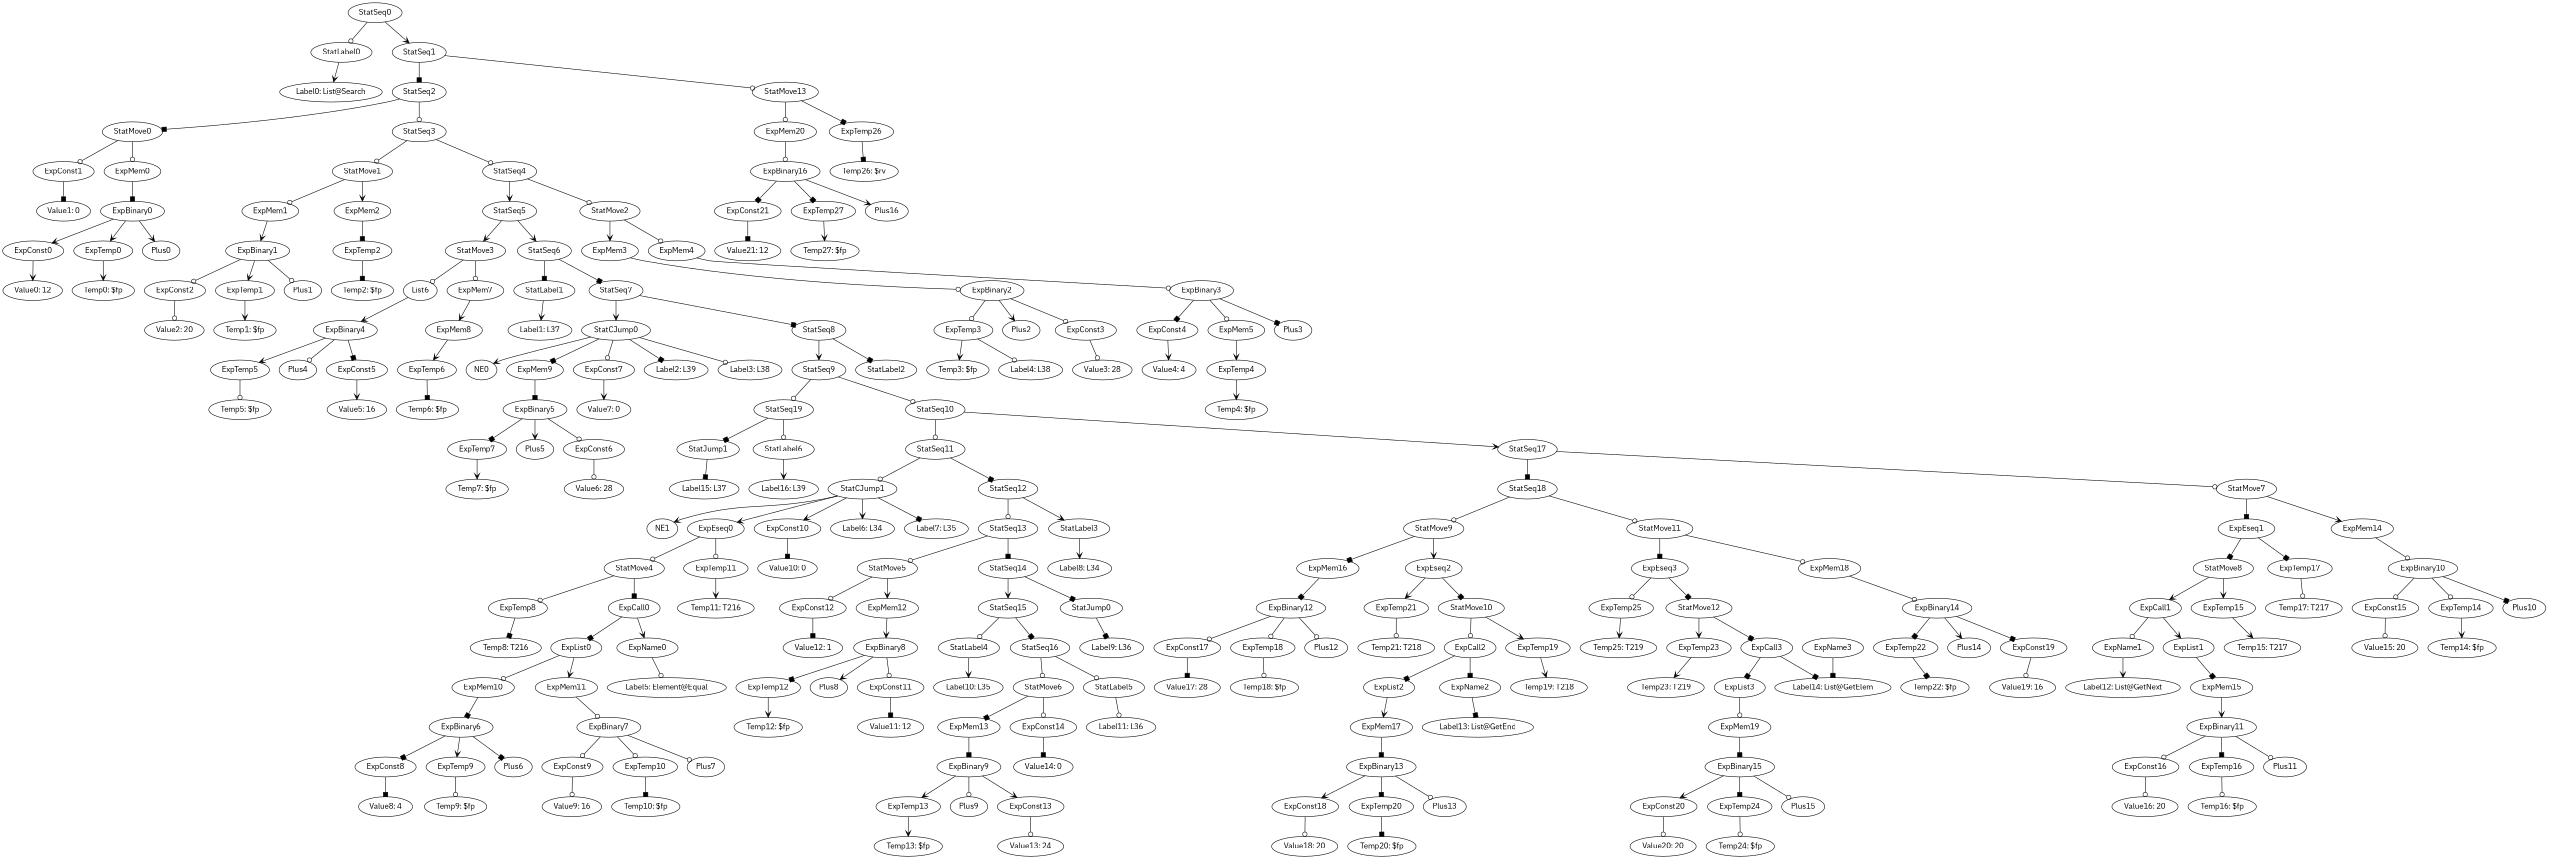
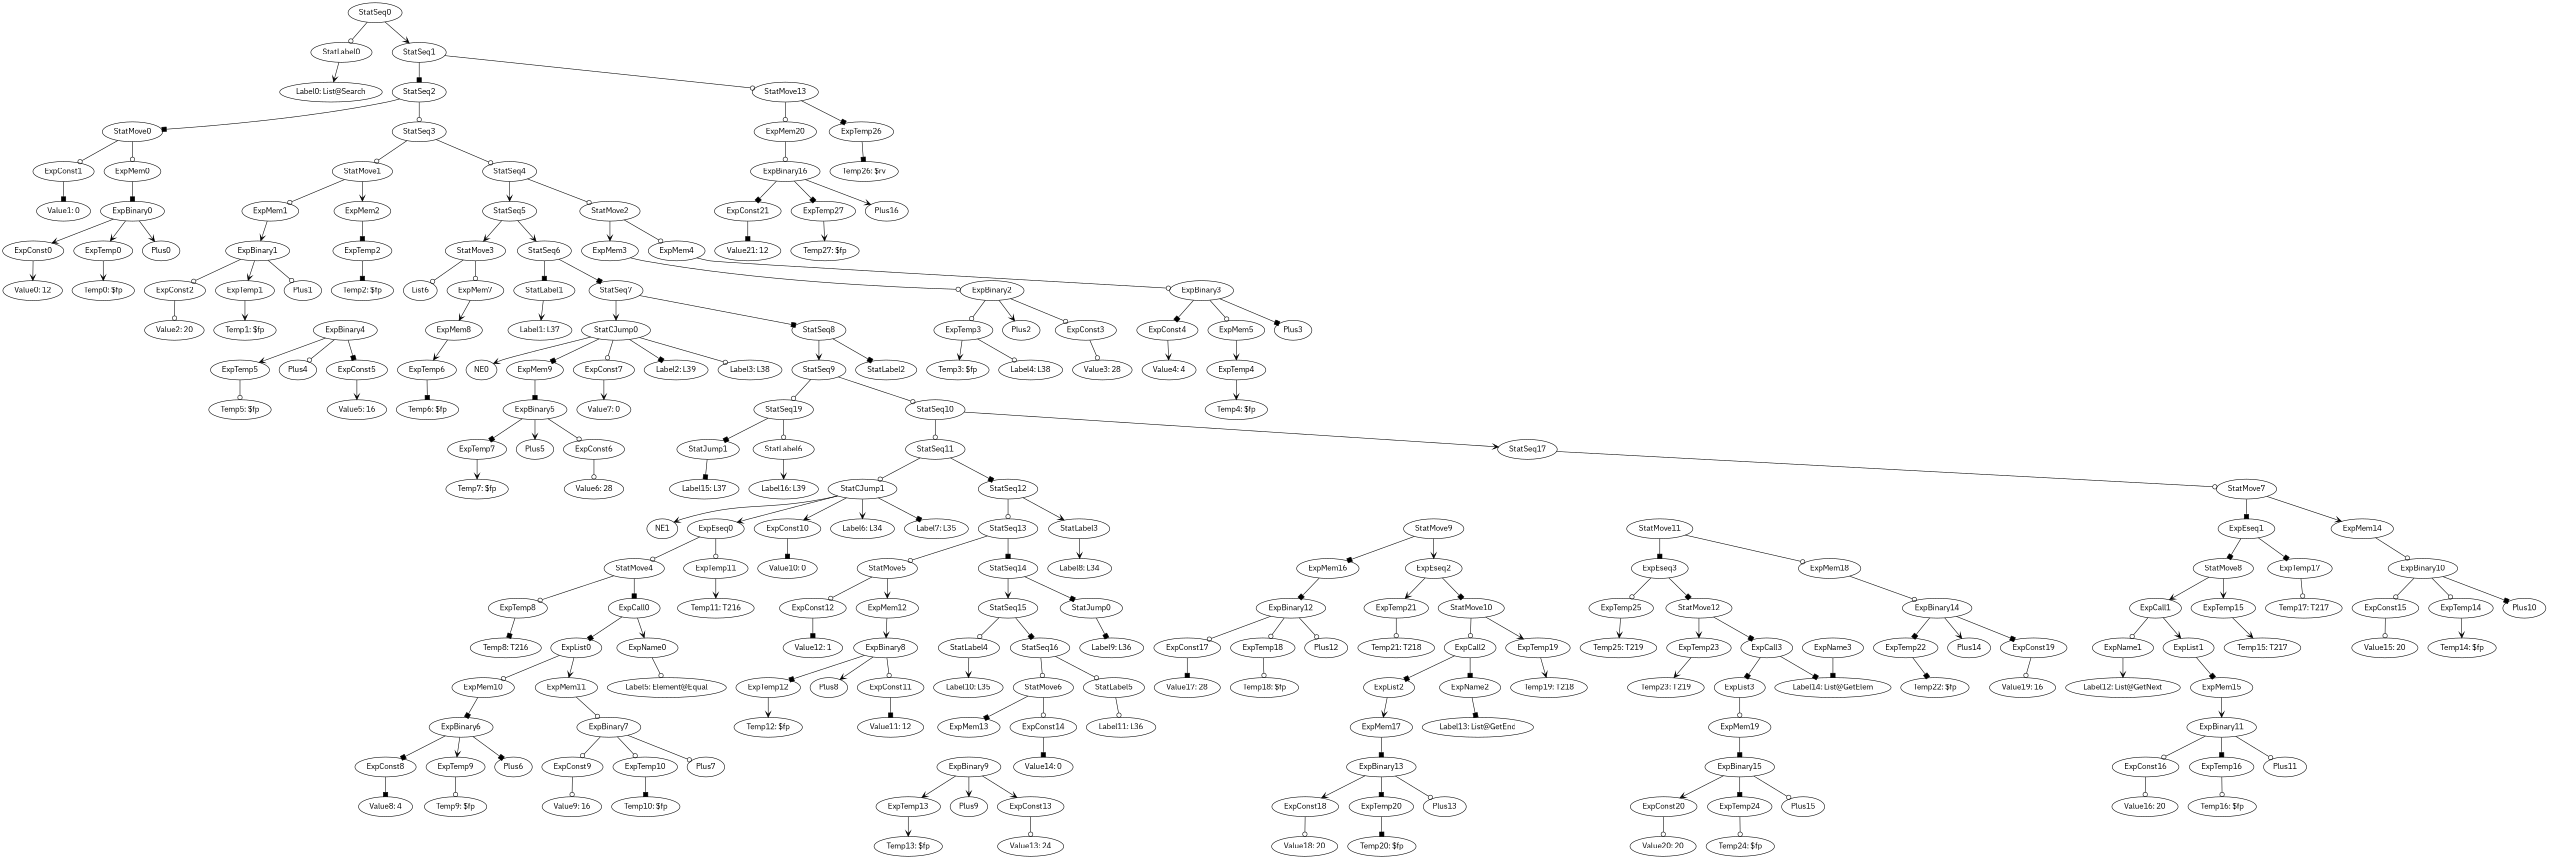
edge "List6" -> "ExpBinary4": removed
node "StatSeq18": removed
edge "ExpMem13" -> "ExpBinary9": removed
edge "ExpBinary9" -> "Plus9": arrowhead odot -> vee
